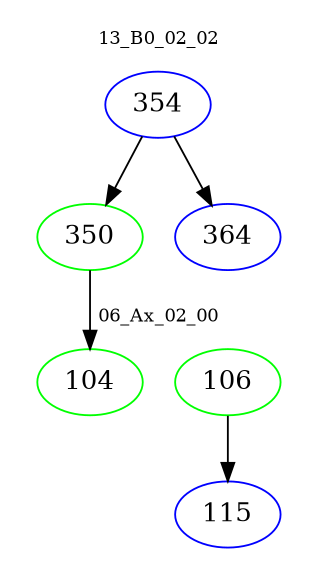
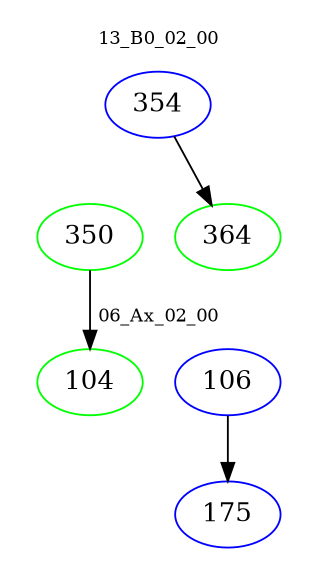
cluster "13_B0_02_02": label "13_B0_02_02" -> "13_B0_02_00"
edge "354" -> "350": removed
node "364": color blue -> green
node "106": color green -> blue
node "115": label "115" -> "175"
